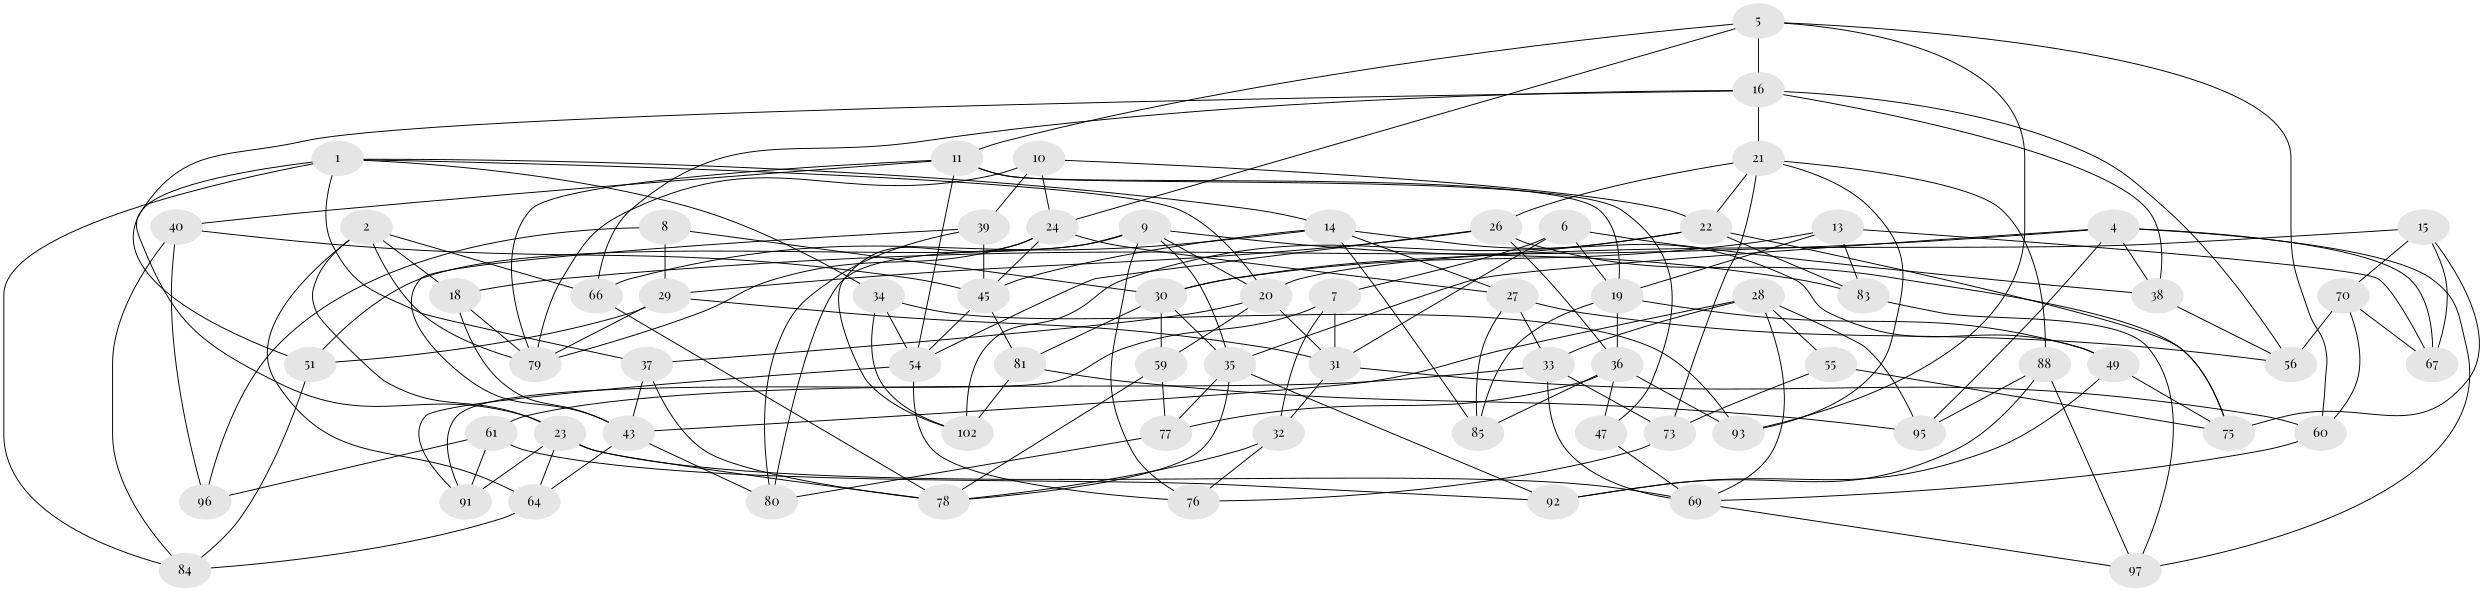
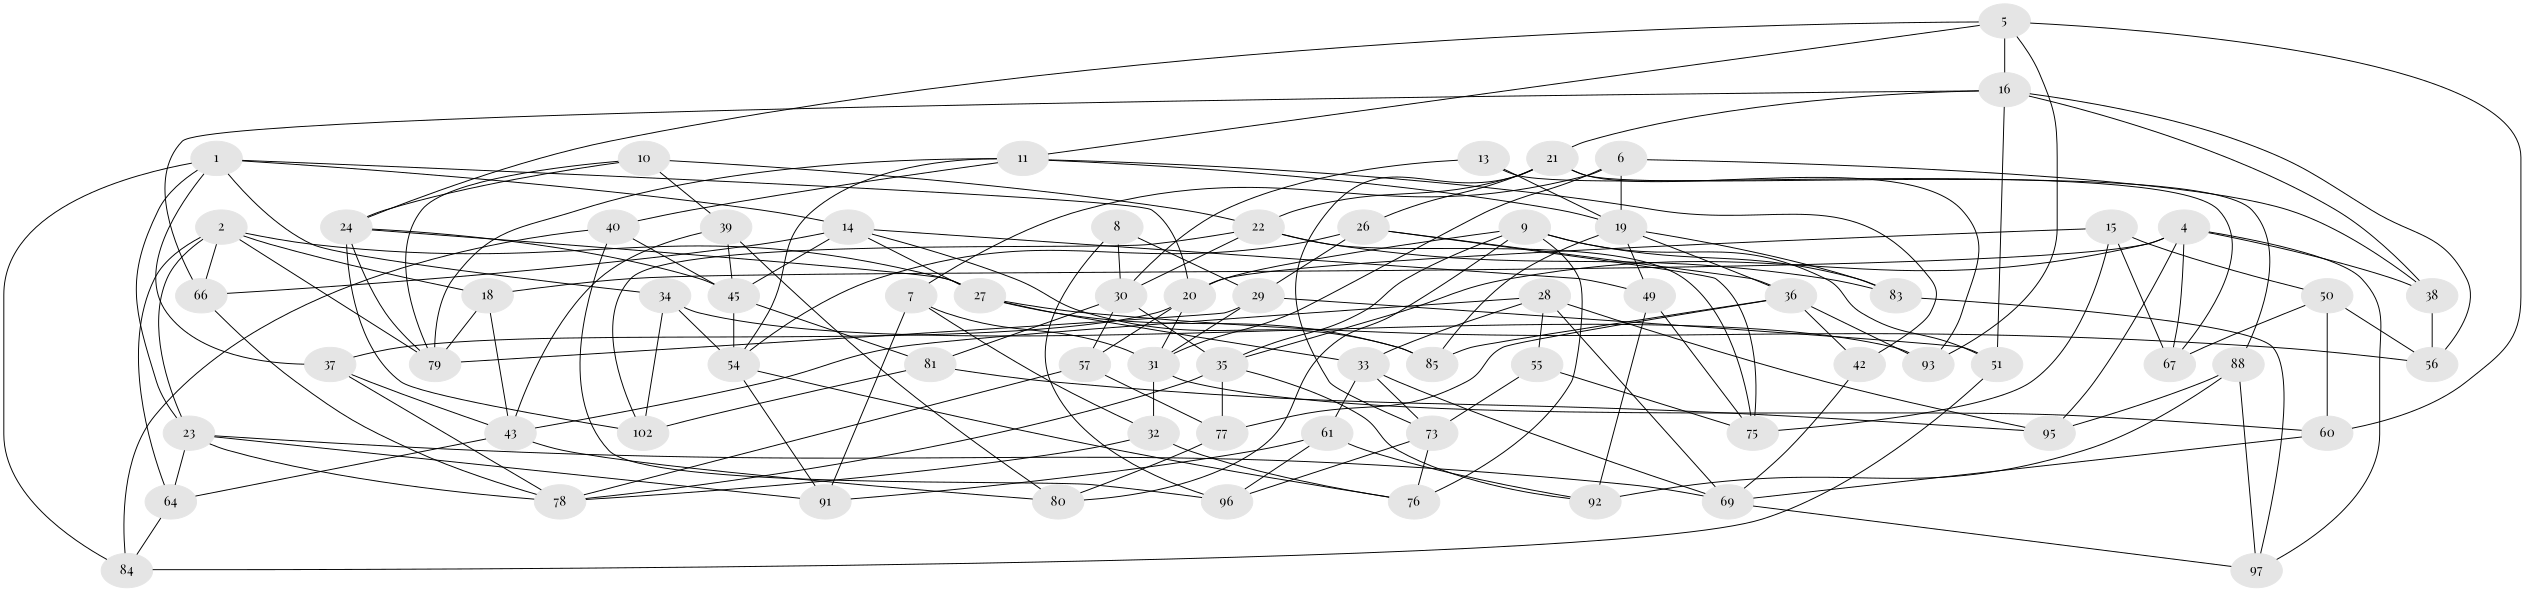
edge "2" -- "27": added
edge "13" -- "83": now "19" -- "83"
node "70": label "70" -> "50"
node "59": label "59" -> "57"
node "47": label "47" -> "42"
edge "73" -- "96": added
